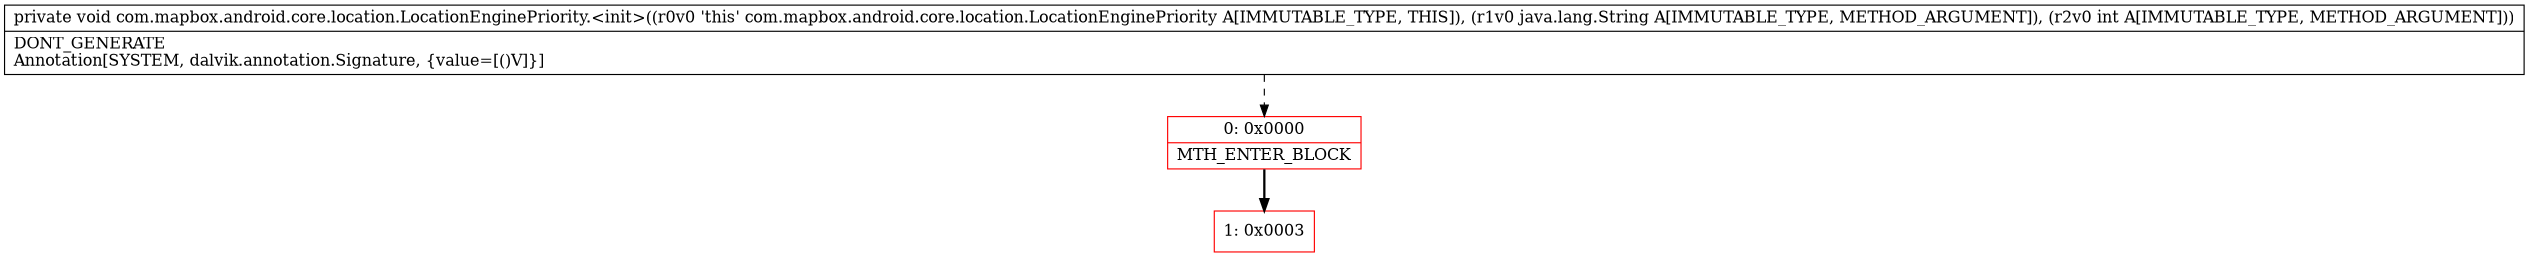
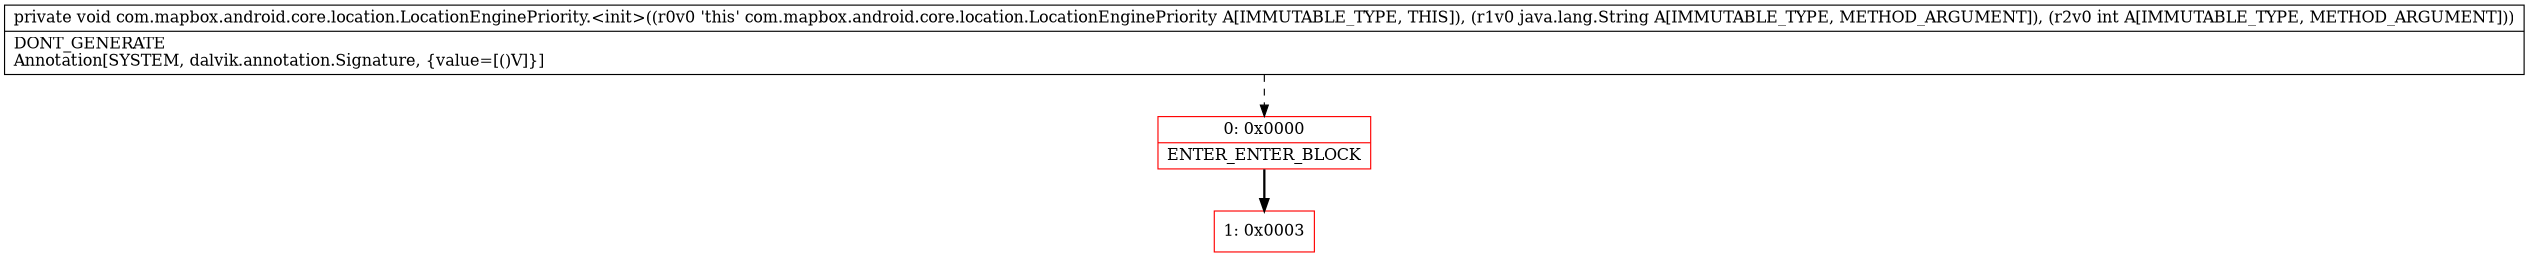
node "0: 0x0000": text "MTH_ENTER_BLOCK" -> "ENTER_ENTER_BLOCK"
